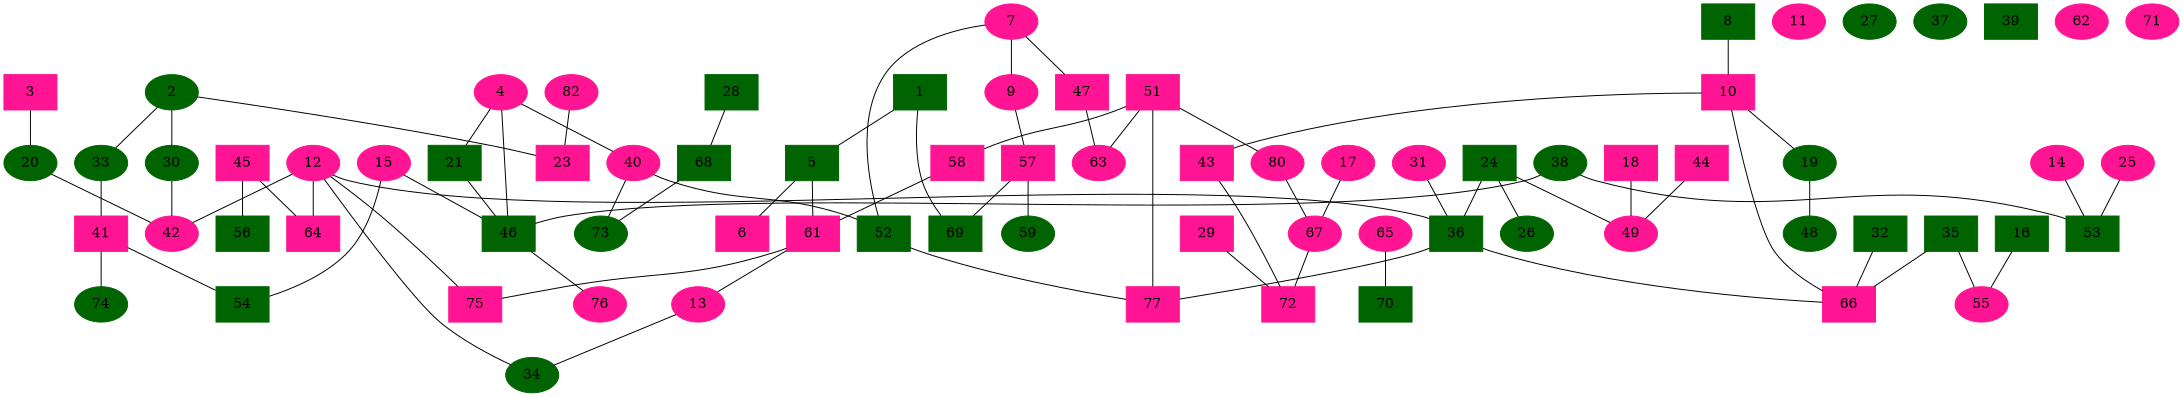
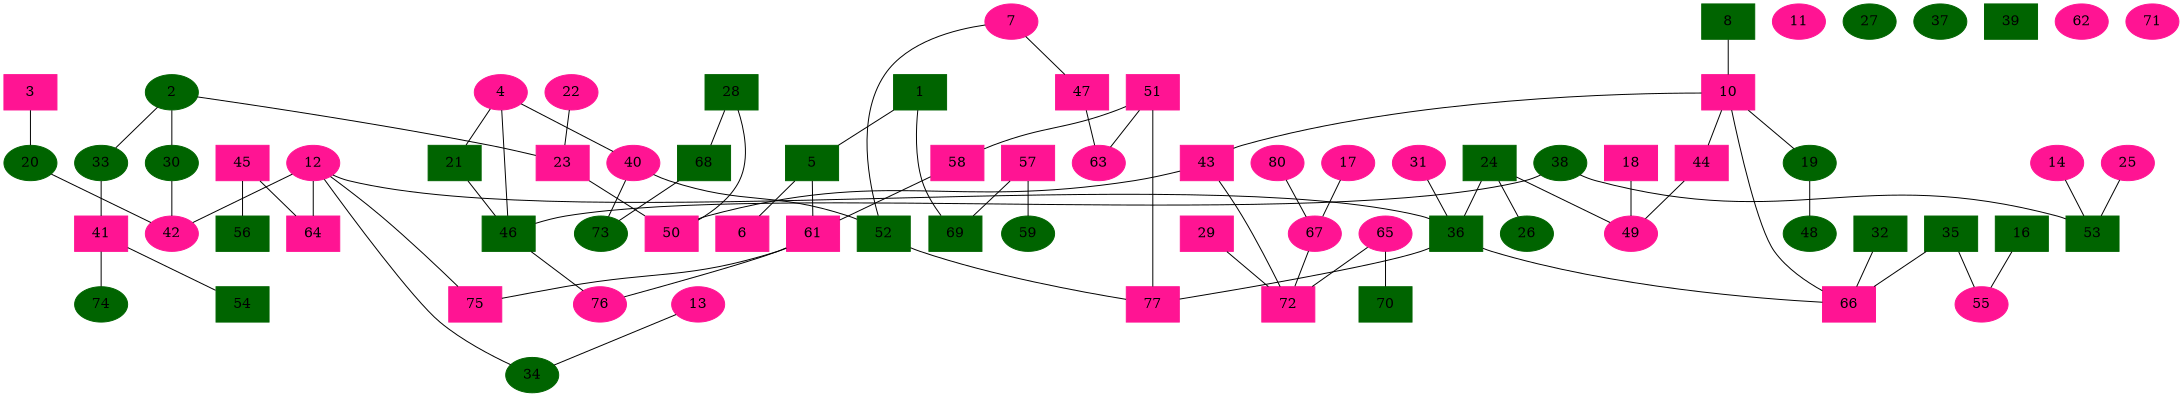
node "82": label "82" -> "22"
node "9": removed
edge "10" -- "44": added
edge "51" -- "80": removed
node "15": removed
node "50": added
edge "65" -- "72": added
edge "61" -- "13": now "61" -- "76"
